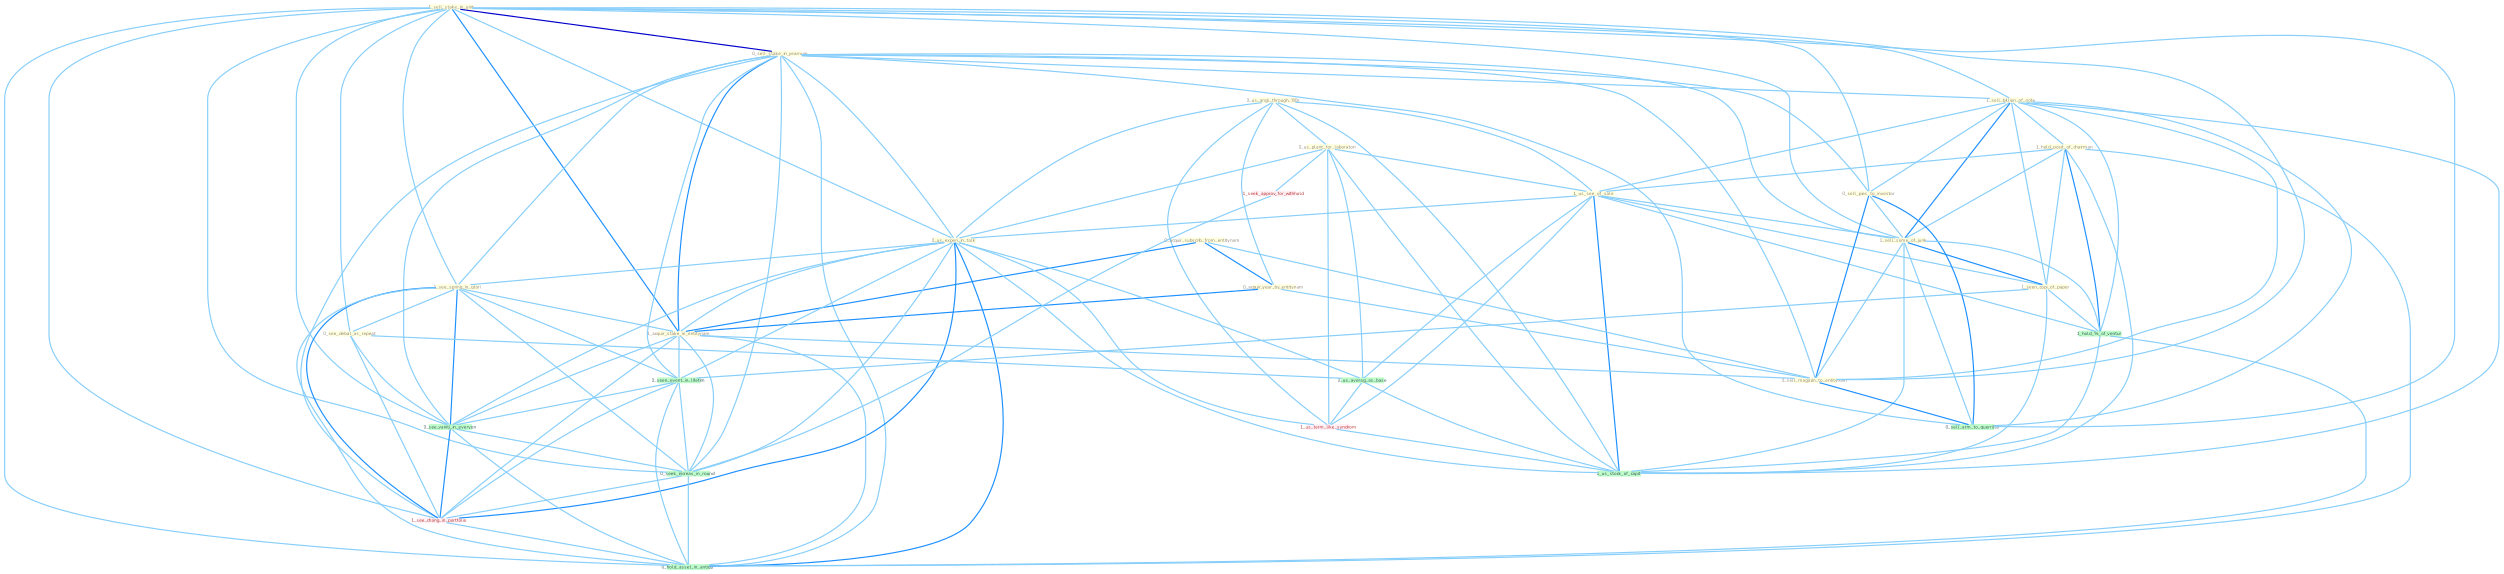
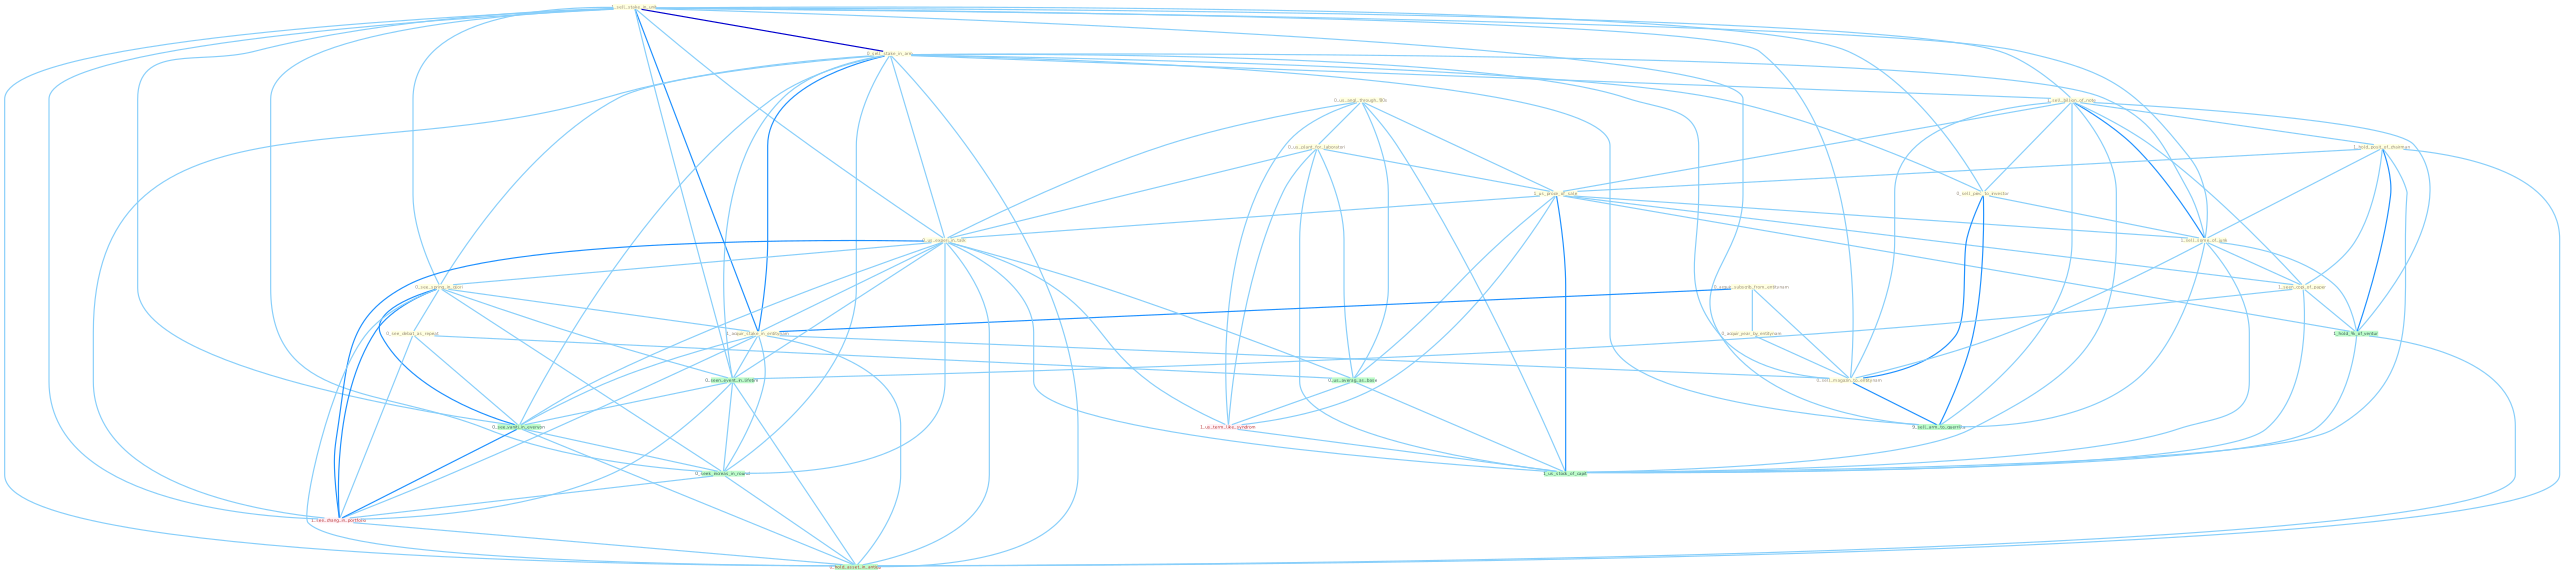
node "0_sell_stake_in_yearnum": label "0_sell_stake_in_yearnum" -> "0_sell_stake_in_arm"
edge "1_sell_stake_in_unit" -- "0_see_debat_as_repeat": now "1_sell_stake_in_unit" -- "0_seen_event_in_lifetim"
edge "0_us_angl_through_'80s" -- "0_acquir_year_by_entitynam": now "0_us_angl_through_'80s" -- "0_us_averag_as_base"
node "1_seek_approv_for_withhold": removed
node "1_us_see_of_sale": label "1_us_see_of_sale" -> "1_us_proce_of_sale"
edge "0_acquir_subscrib_from_entitynam" -- "0_acquir_year_by_entitynam": color #1e90ff -> #87cefa
edge "1_sell_some_of_junk" -- "1_seen_copi_of_paper": color #1e90ff -> #87cefa
node "1_see_spring_in_glori": label "1_see_spring_in_glori" -> "0_see_spring_in_glori"
edge "0_acquir_year_by_entitynam" -- "1_acquir_stake_in_entitynam": removed
node "0_sell_arm_to_guerrilla": label "0_sell_arm_to_guerrilla" -> "9_sell_arm_to_guerrilla"
edge "0_us_experi_in_talk" -- "0_hold_asset_in_anticip": color #1e90ff -> #87cefa
node "0_hold_asset_in_anticip": fontcolor #2f4f4f -> #b22222
